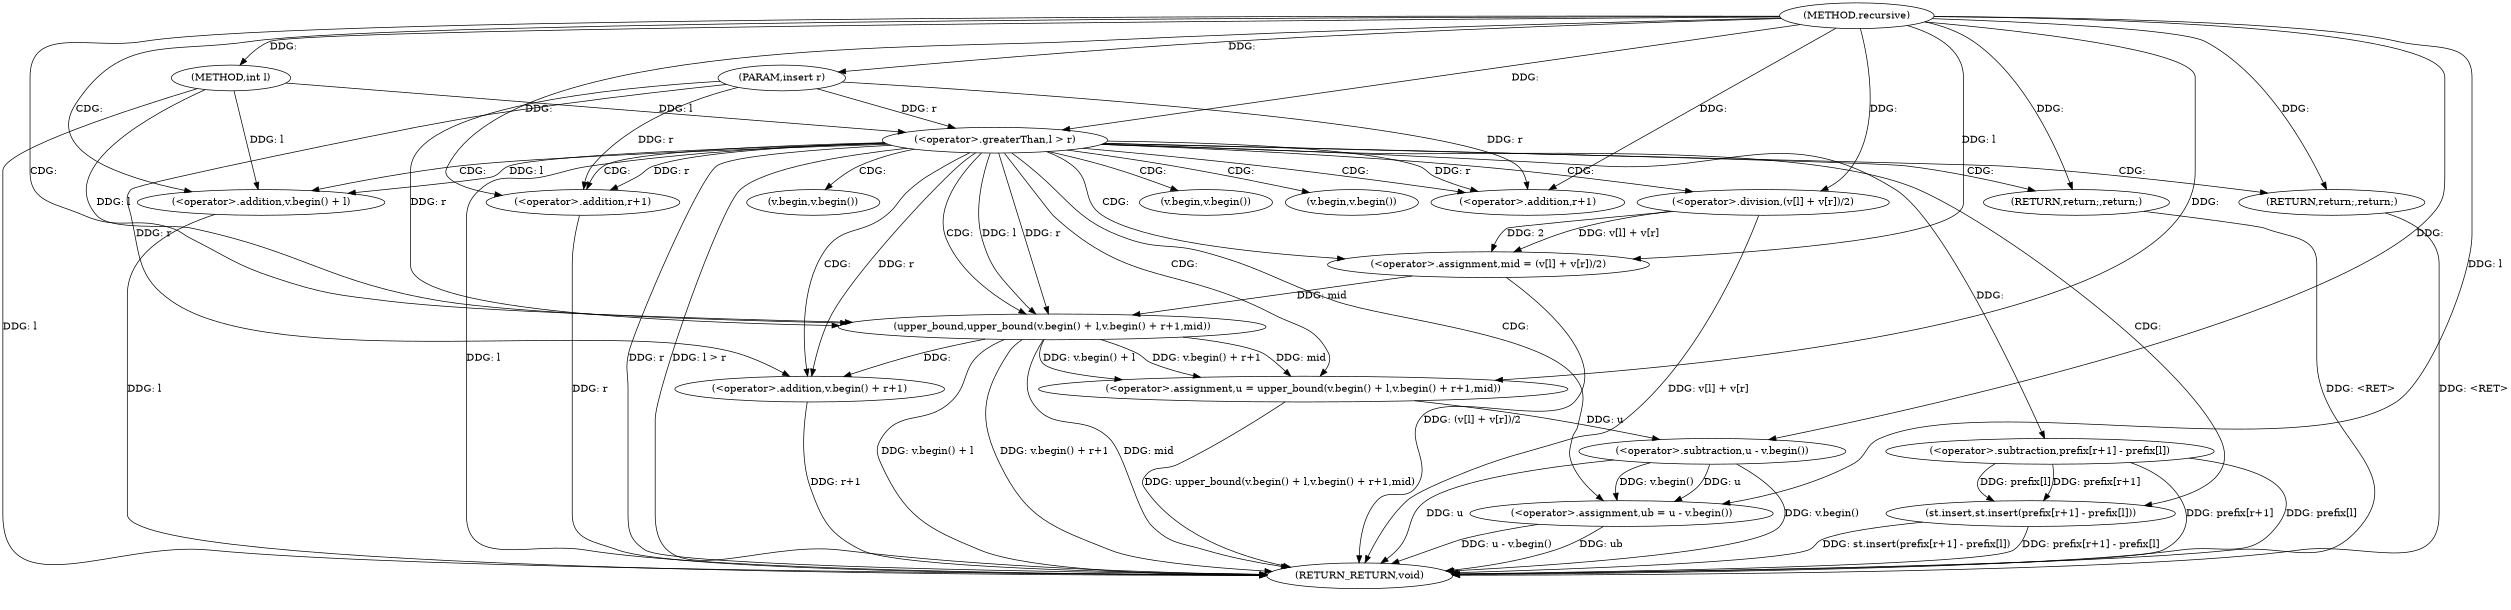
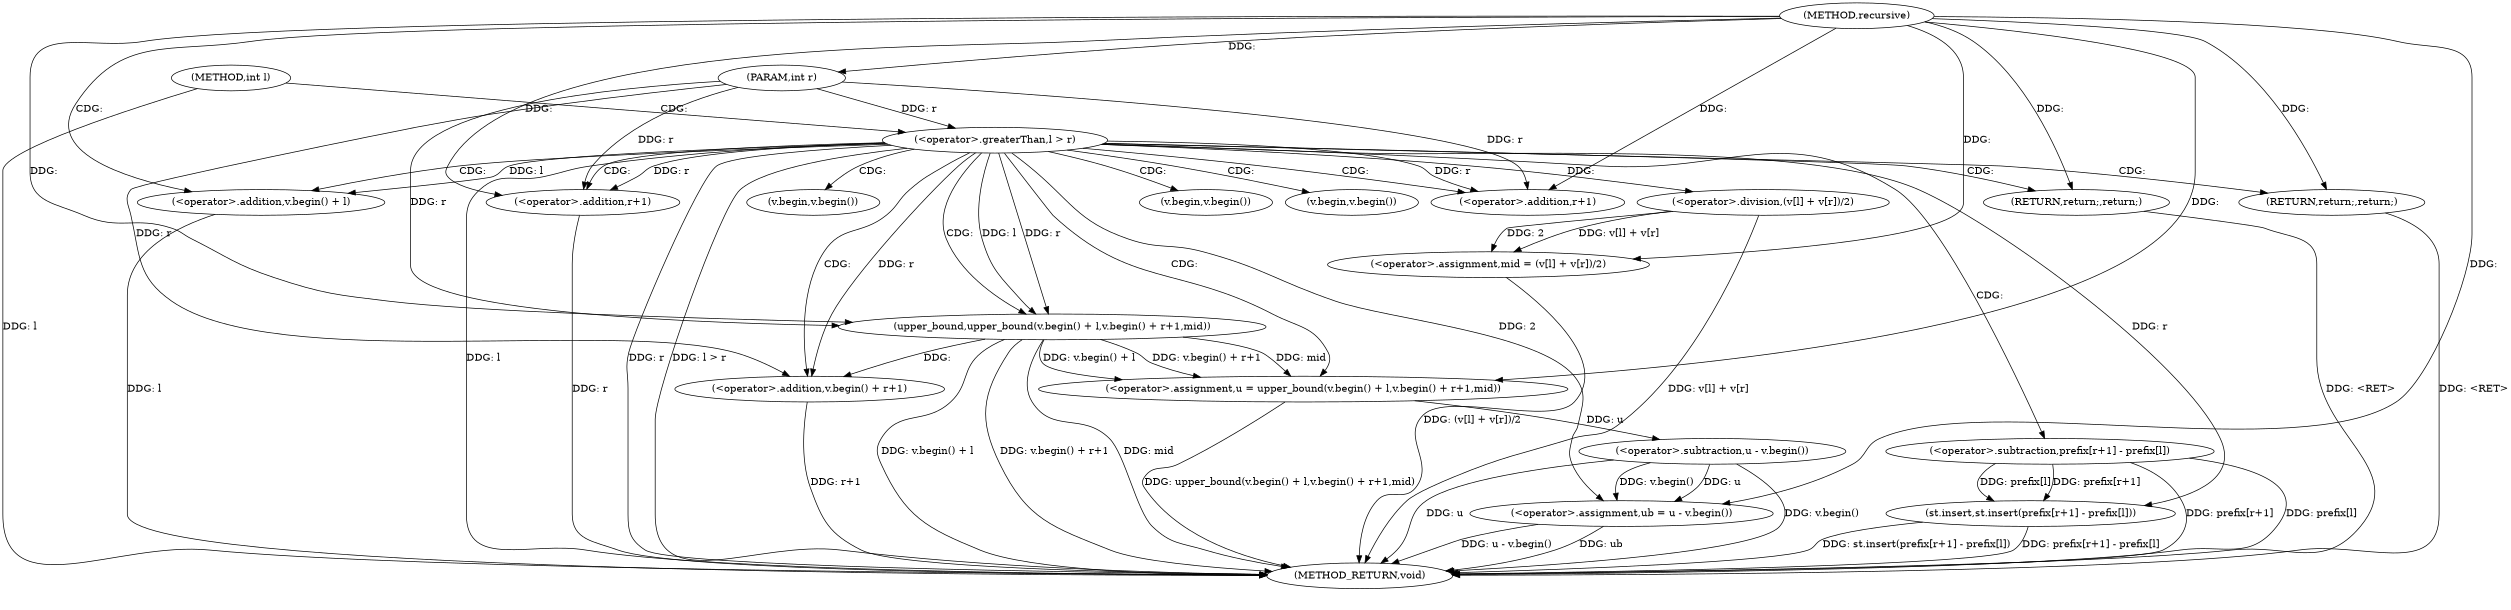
edge "(METHOD,recursive)" -> "(METHOD,int l)": removed, label "DDG:"
edge "(METHOD,recursive)" -> "(<operator>.greaterThan,l > r)": removed, label "DDG:"
node "(PARAM,insert r)": label "(PARAM,insert r)" -> "(PARAM,int r)"
edge "(METHOD,int l)" -> "(<operator>.greaterThan,l > r)": label "DDG: l" -> "CDG: "
edge "(METHOD,recursive)" -> "(<operator>.division,(v[l] + v[r])/2)": removed, label "DDG:"
edge "(METHOD,int l)" -> "(<operator>.addition,v.begin() + l)": removed, label "DDG: l"
edge "(METHOD,recursive)" -> "(<operator>.assignment,mid = (v[l] + v[r])/2)": label "DDG: l" -> "DDG: "
edge "(METHOD,recursive)" -> "(upper_bound,upper_bound(v.begin() + l,v.begin() + r+1,mid))": label "CDG: " -> "DDG: "
edge "(<operator>.greaterThan,l > r)" -> "(<operator>.division,(v[l] + v[r])/2)": label "CDG: " -> "DDG: "
edge "(METHOD,recursive)" -> "(<operator>.subtraction,u - v.begin())": removed, label "DDG:"
edge "(<operator>.greaterThan,l > r)" -> "(<operator>.assignment,mid = (v[l] + v[r])/2)": removed, label "CDG:"
edge "(METHOD,recursive)" -> "(<operator>.assignment,ub = u - v.begin())": label "DDG: l" -> "DDG: "
edge "(METHOD,int l)" -> "(upper_bound,upper_bound(v.begin() + l,v.begin() + r+1,mid))": removed, label "DDG: l"
edge "(<operator>.assignment,mid = (v[l] + v[r])/2)" -> "(upper_bound,upper_bound(v.begin() + l,v.begin() + r+1,mid))": removed, label "DDG: mid"
edge "(<operator>.greaterThan,l > r)" -> "(<operator>.subtraction,prefix[r+1] - prefix[l])": label "DDG: " -> "CDG: "
edge "(<operator>.greaterThan,l > r)" -> "(<operator>.assignment,ub = u - v.begin())": label "CDG: " -> "DDG: 2"
edge "(<operator>.greaterThan,l > r)" -> "(st.insert,st.insert(prefix[r+1] - prefix[l]))": label "CDG: " -> "DDG: r"
node "(RETURN_RETURN,void)": label "(RETURN_RETURN,void)" -> "(METHOD_RETURN,void)"
